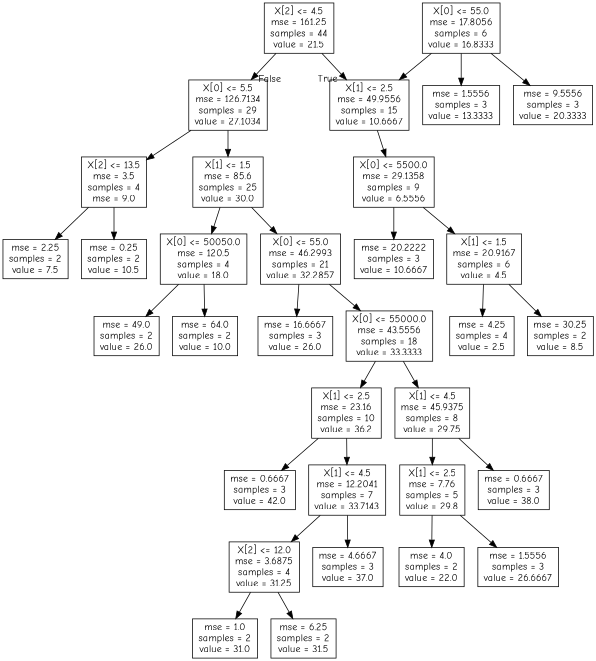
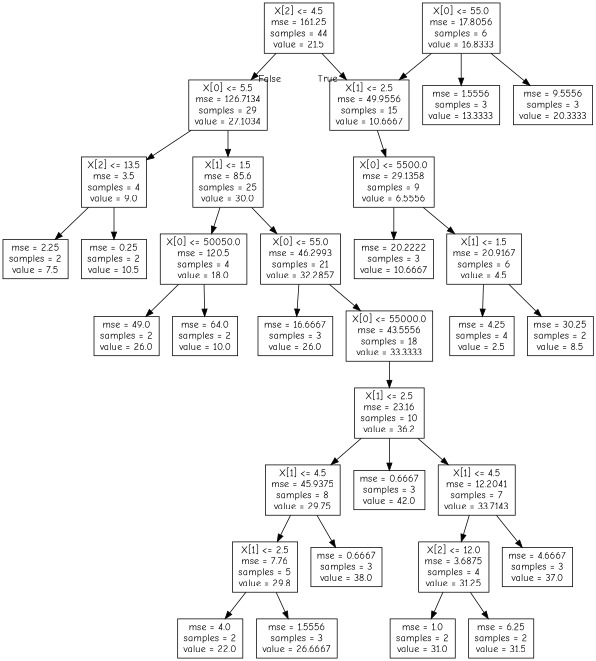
node "X[2] <= 13.5 mse = 3.5 samples = 4 mse = 9.0": label "X[2] <= 13.5 mse = 3.5 samples = 4 mse = 9.0" -> "X[2] <= 13.5 mse = 3.5 samples = 4 value = 9.0"
edge "X[0] <= 55000.0 mse = 43.5556 samples = 18 value = 33.3333" -> "X[1] <= 4.5 mse = 45.9375 samples = 8 value = 29.75": now "X[1] <= 2.5 mse = 23.16 samples = 10 value = 36.2" -> "X[1] <= 4.5 mse = 45.9375 samples = 8 value = 29.75"
